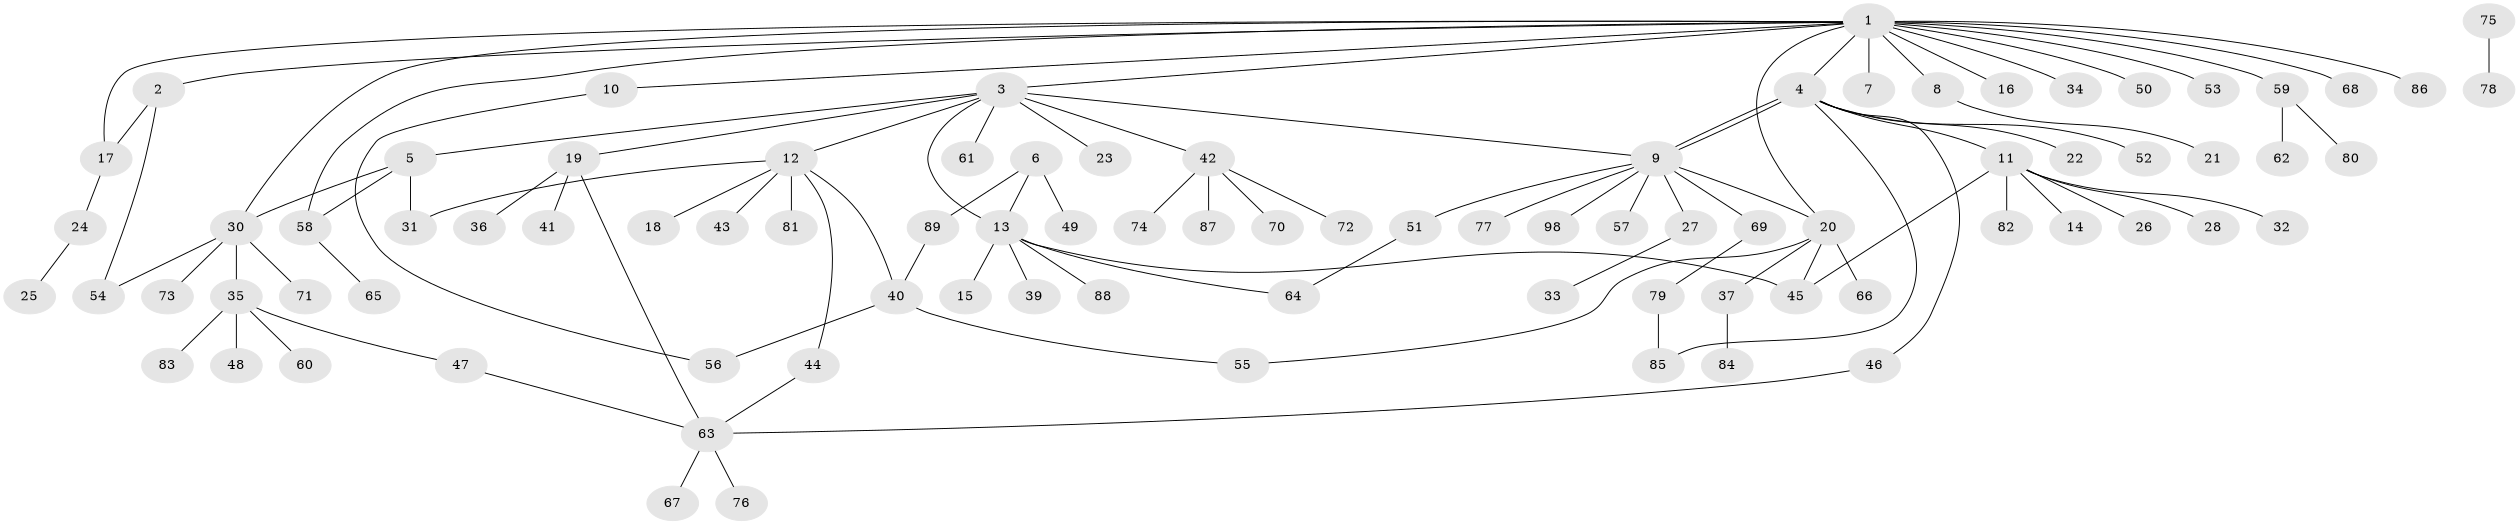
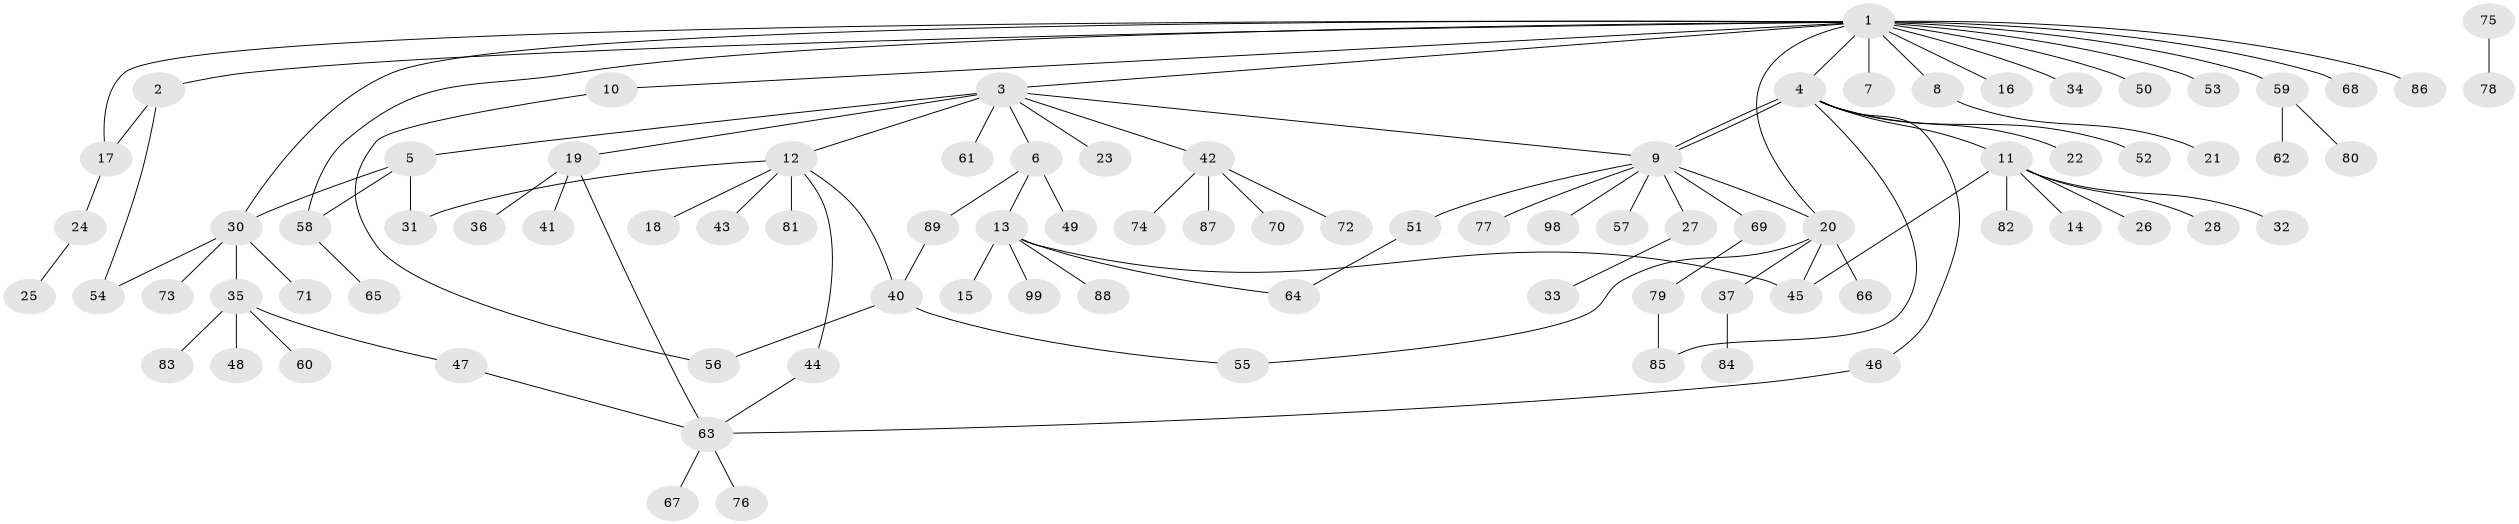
edge "3" -- "13": now "3" -- "6"
node "39": label "39" -> "99"
